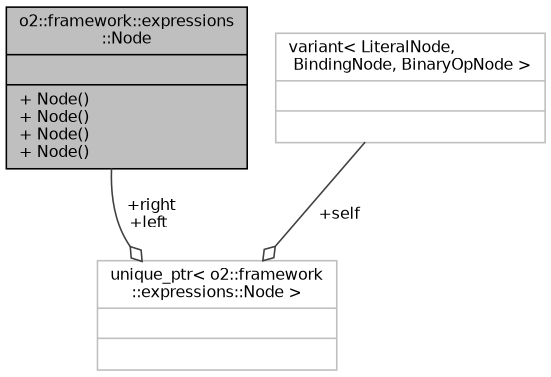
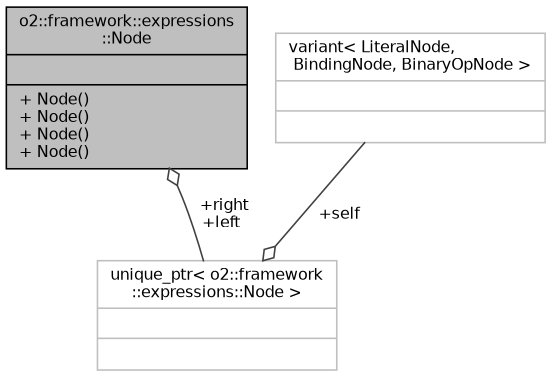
edge "o2::framework::expressions" -> "unique_ptr< o2::framework": reversed
